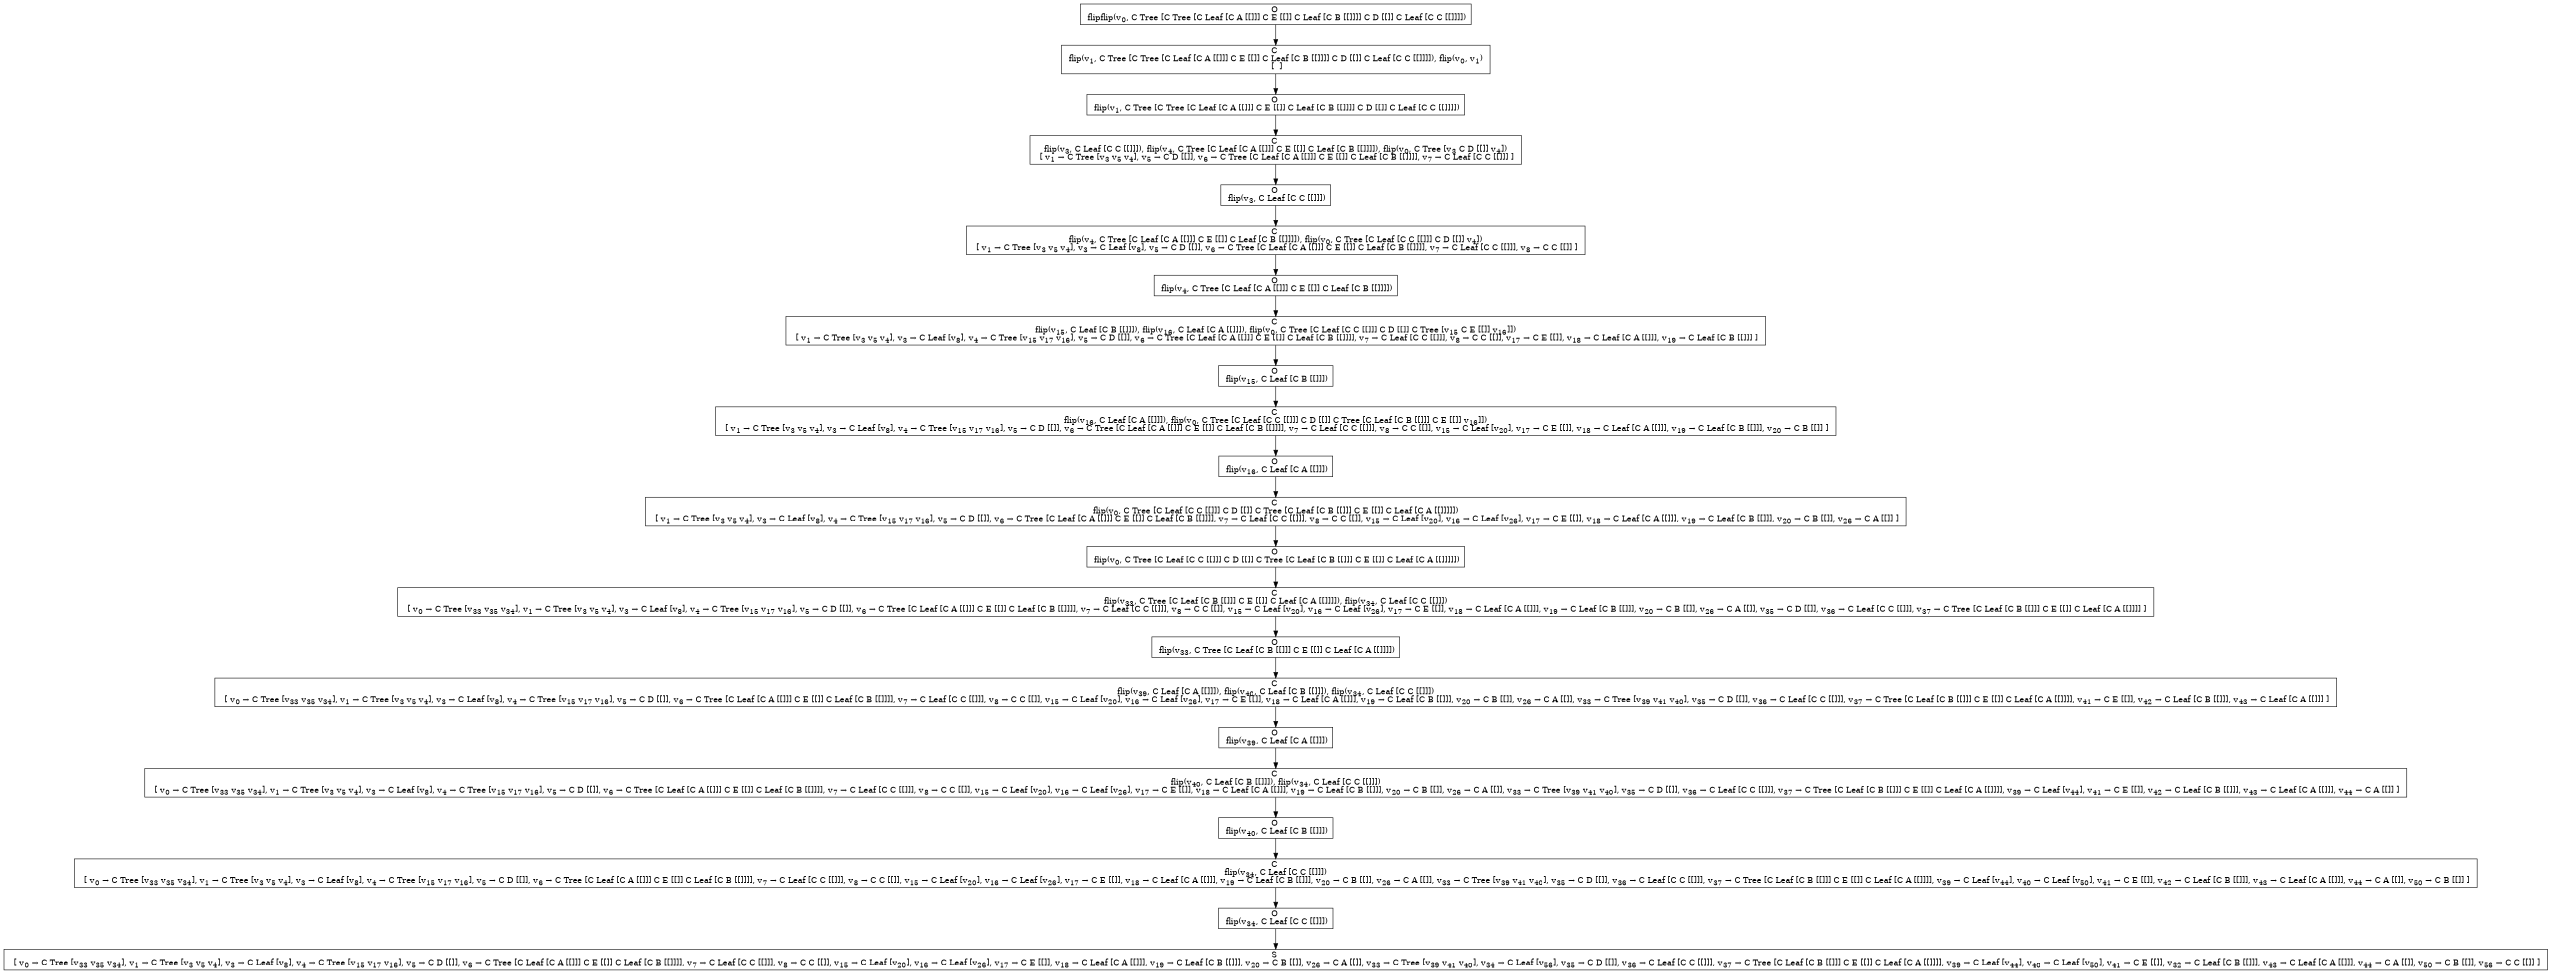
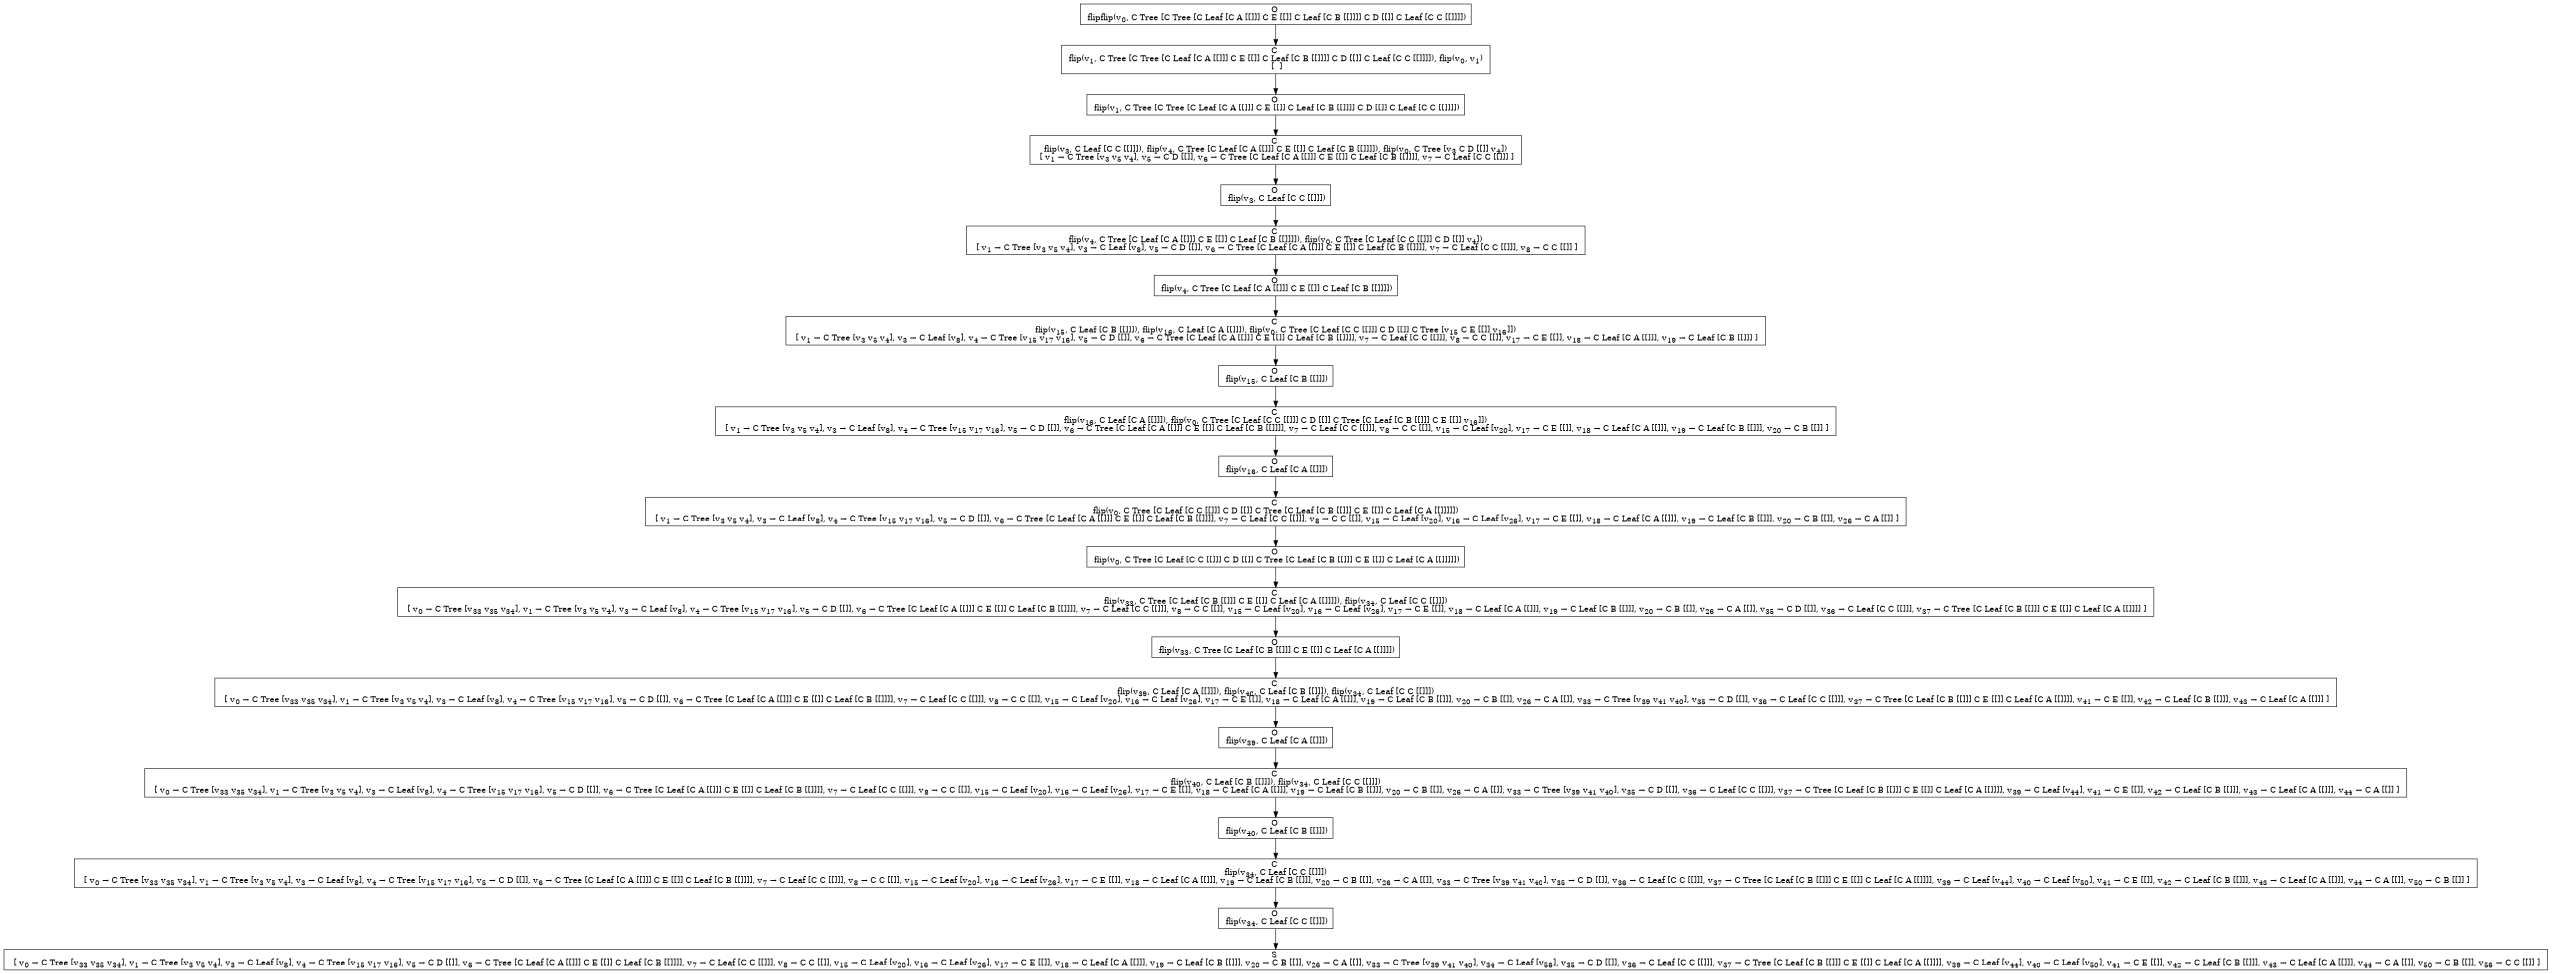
node "S": text "32" -> "42"
